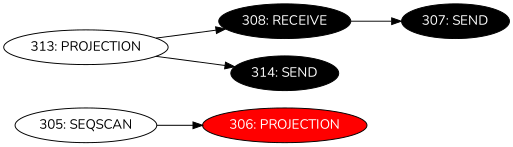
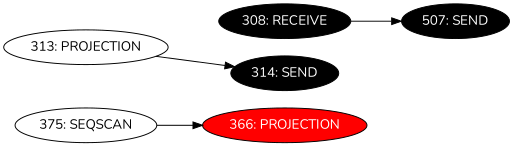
node "307: SEND": label "307: SEND" -> "507: SEND"
edge "313: PROJECTION" -> "308: RECEIVE": removed
node "305: SEQSCAN": label "305: SEQSCAN" -> "375: SEQSCAN"
node "306: PROJECTION": label "306: PROJECTION" -> "366: PROJECTION"
